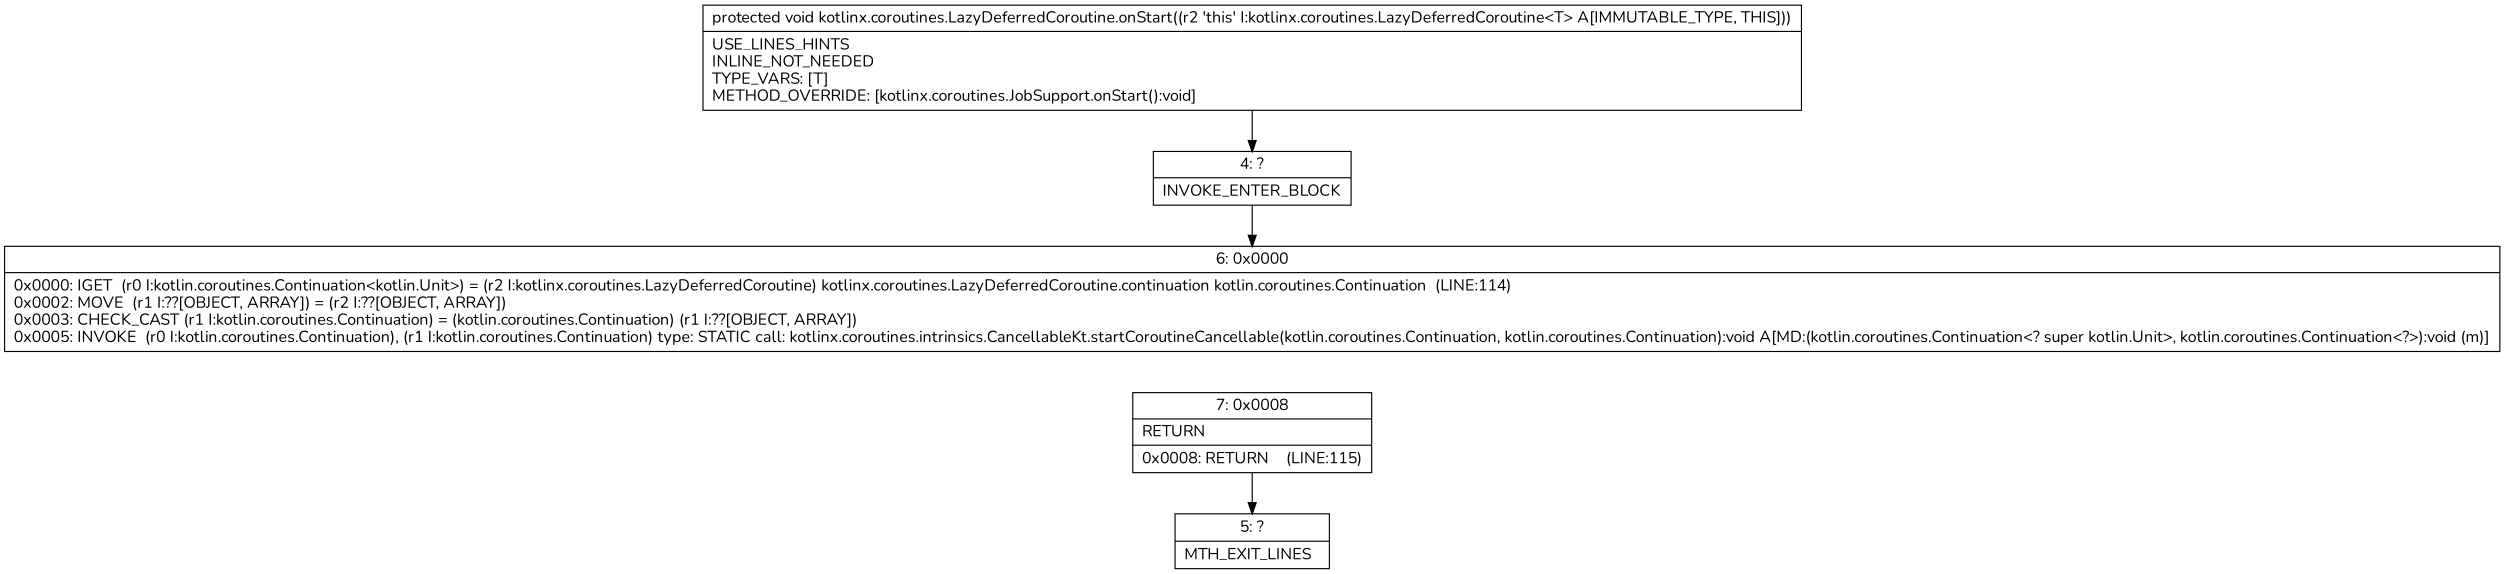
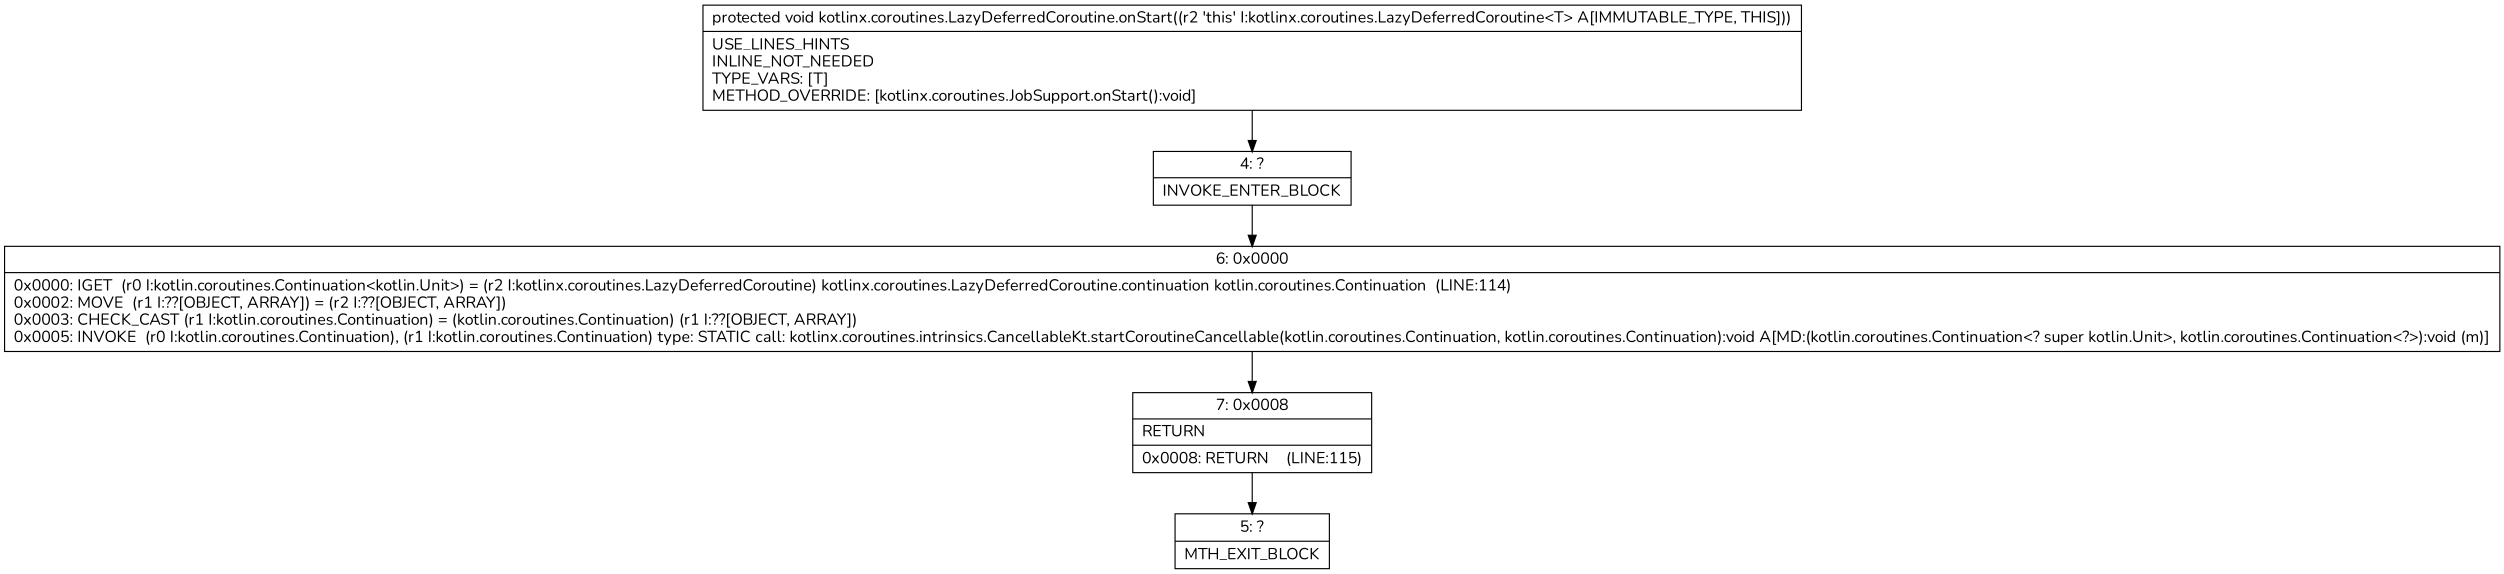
edge "6: 0x0000" -> "7: 0x0008": added
node "5: ?": text "MTH_EXIT_LINES" -> "MTH_EXIT_BLOCK"
